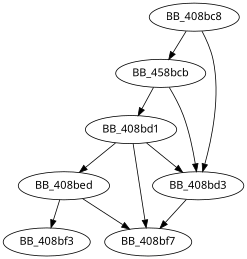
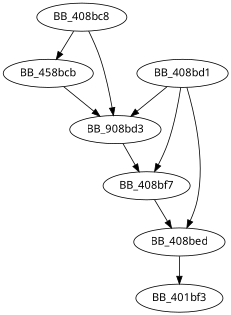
edge "BB_458bcb" -> "BB_408bd1": removed
node "BB_408bd3": label "BB_408bd3" -> "BB_908bd3"
edge "BB_408bed" -> "BB_408bf7": reversed
node "BB_408bf3": label "BB_408bf3" -> "BB_401bf3"
